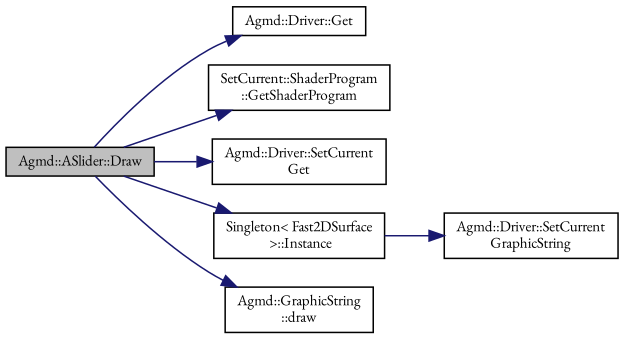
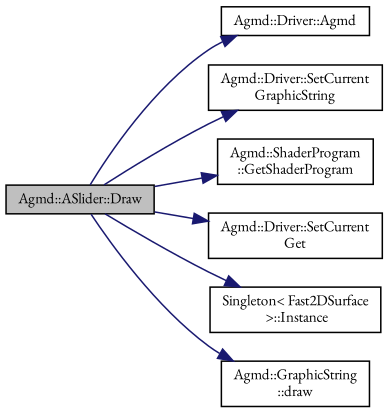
node "Agmd::Driver::Get": label "Agmd::Driver::Get" -> "Agmd::Driver::Agmd"
node "SetCurrent::ShaderProgram ::GetShaderProgram": label "SetCurrent::ShaderProgram ::GetShaderProgram" -> "Agmd::ShaderProgram ::GetShaderProgram"
edge "Singleton< Fast2DSurface >::Instance" -> "Agmd::Driver::SetCurrent GraphicString": now "Agmd::ASlider::Draw" -> "Agmd::Driver::SetCurrent GraphicString"
